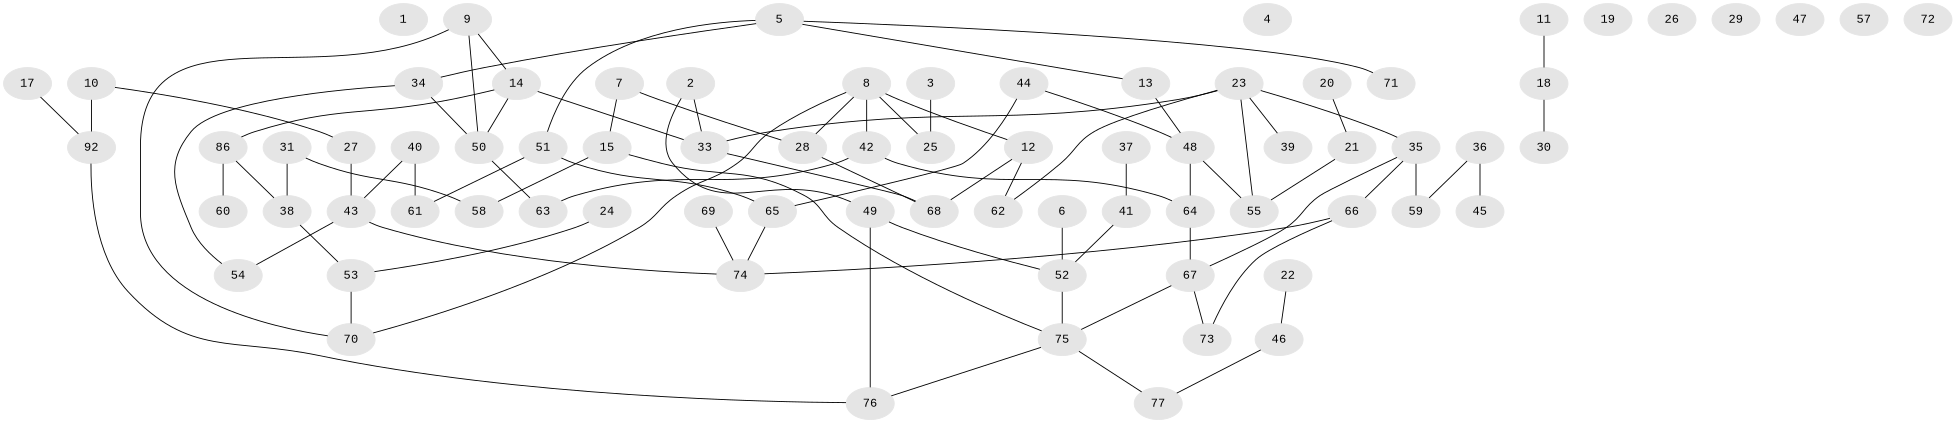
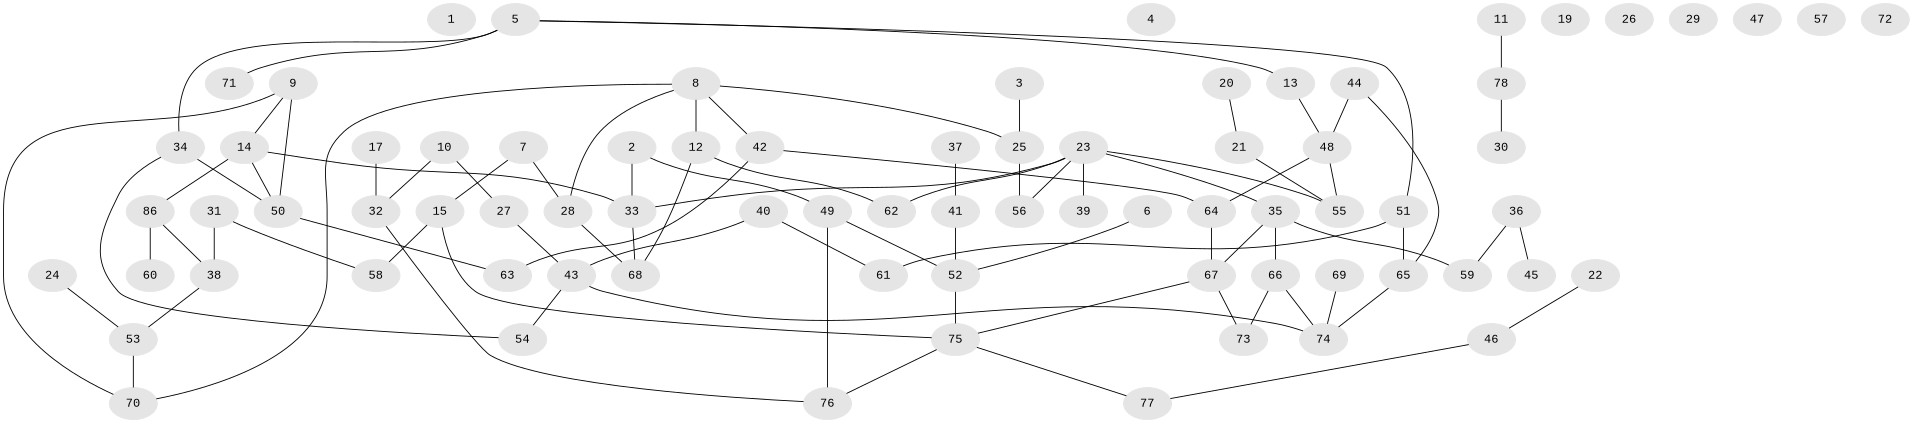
node "18": label "18" -> "78"
node "92": label "92" -> "32"
node "56": added
